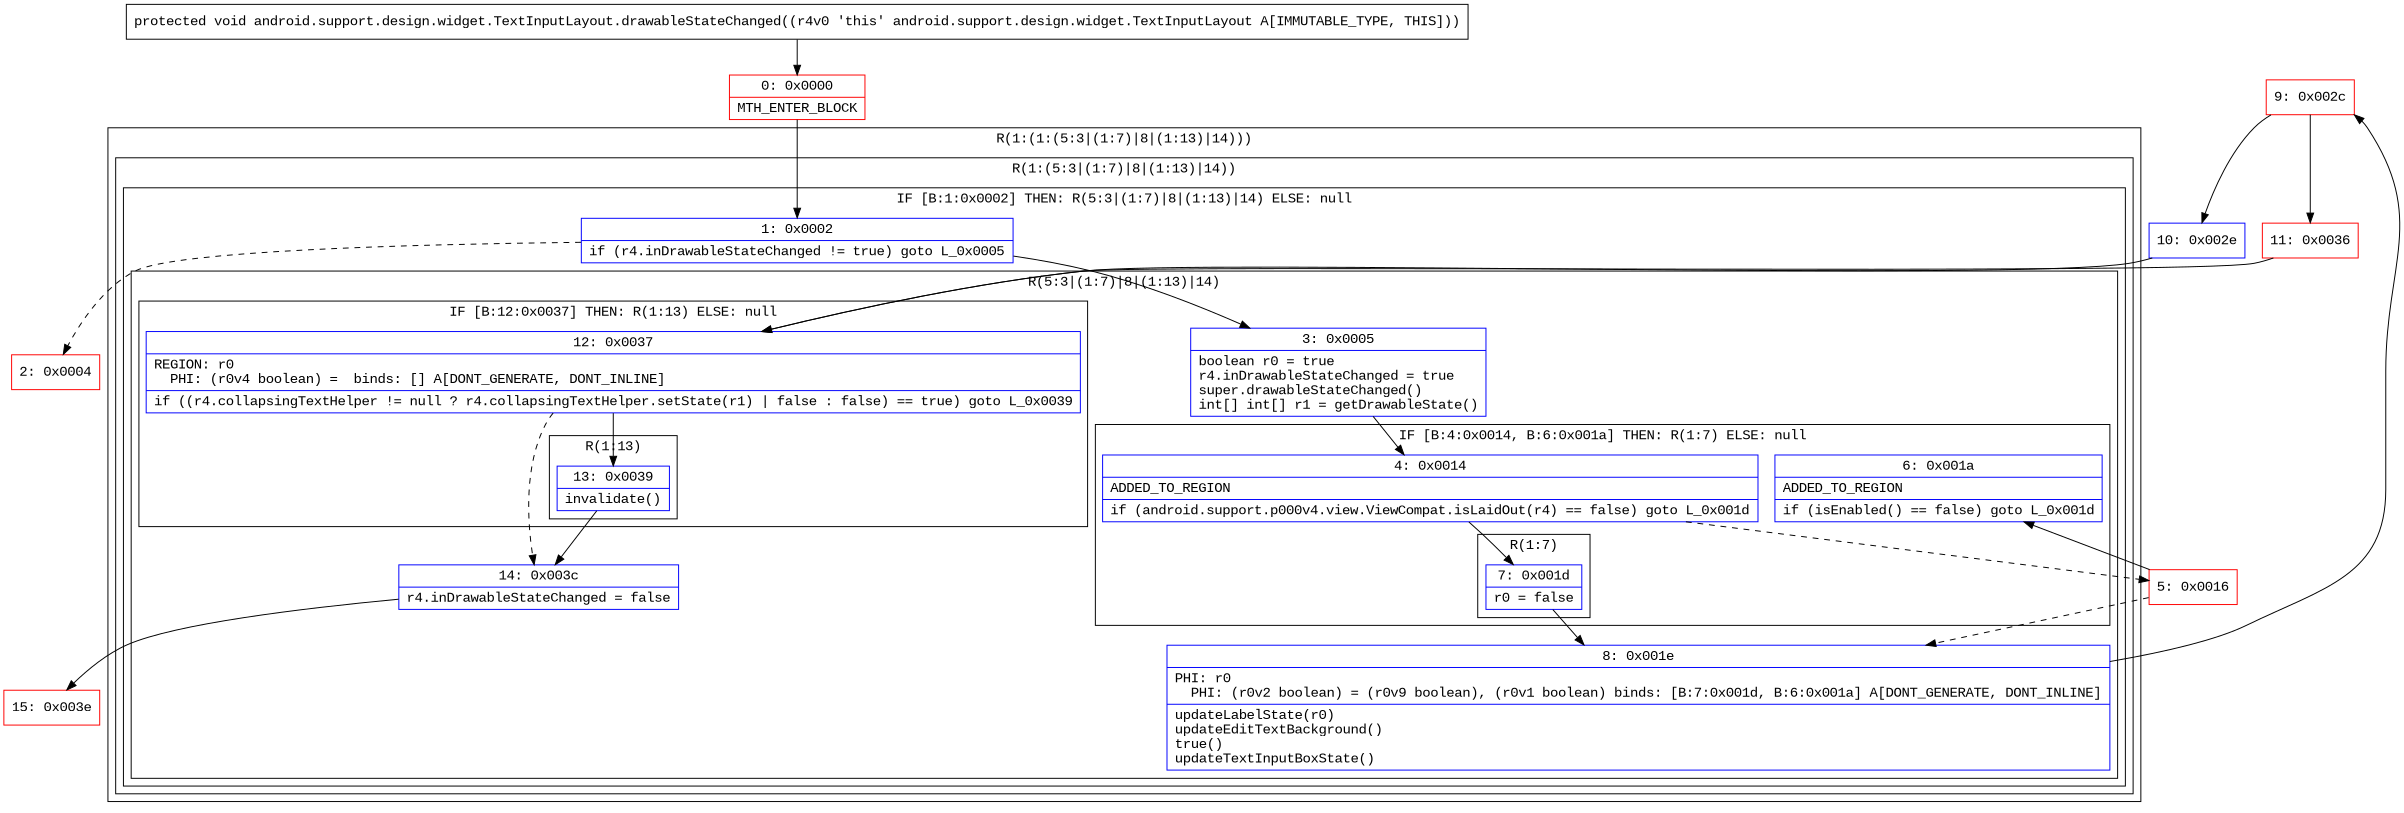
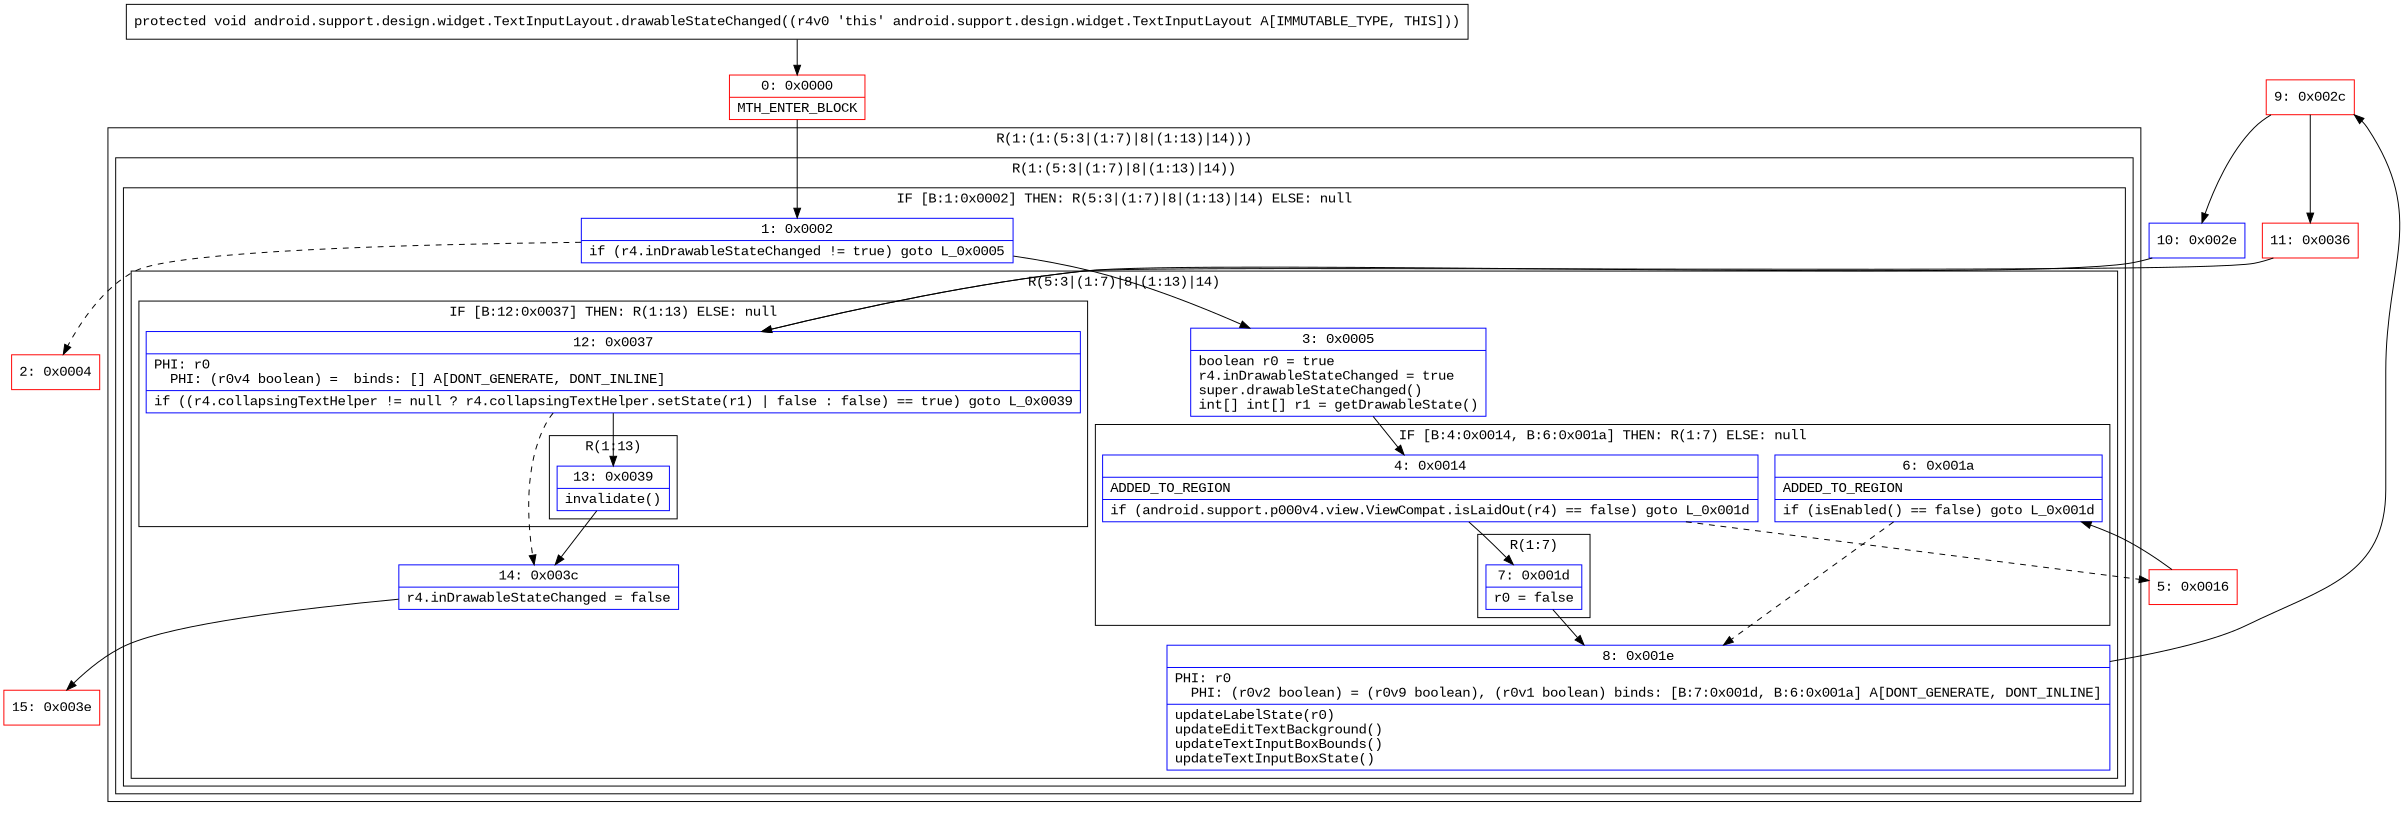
node "12: 0x0037": text "REGION: r0" -> "PHI: r0"
edge "5: 0x0016" -> "8: 0x001e": now "6: 0x001a" -> "8: 0x001e"
node "8: 0x001e": text "true()" -> "updateTextInputBoxBounds()"
